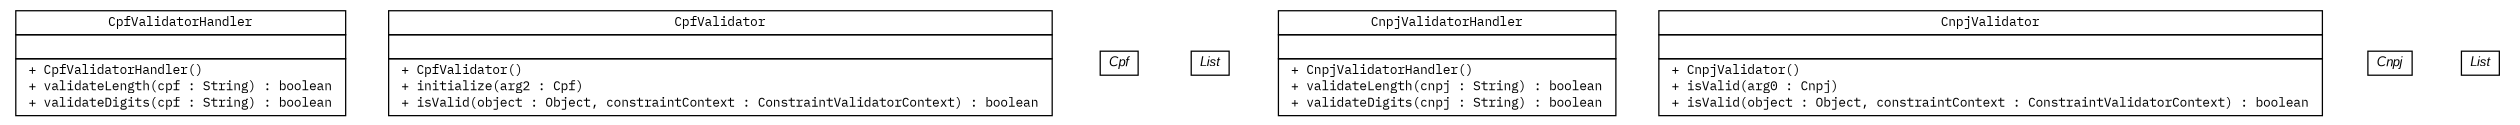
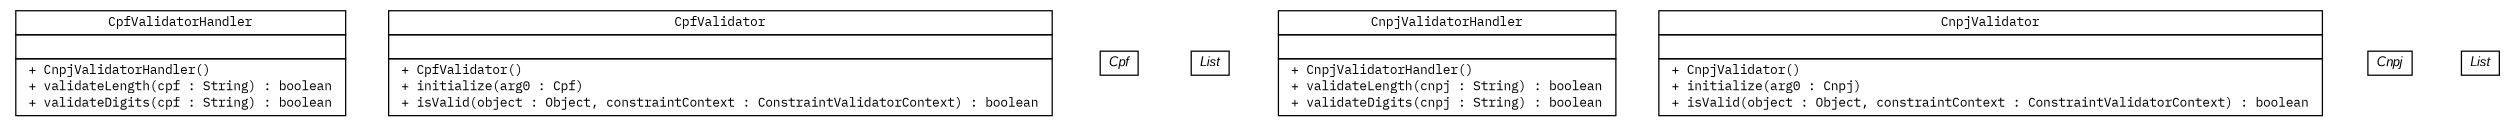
node "CpfValidatorHandler": text "+ CpfValidatorHandler()" -> "+ CnpjValidatorHandler()"
node "CpfValidator": text "+ initialize(arg2 : Cpf)" -> "+ initialize(arg0 : Cpf)"
node "CnpjValidator": text "+ isValid(arg0 : Cnpj)" -> "+ initialize(arg0 : Cnpj)"
